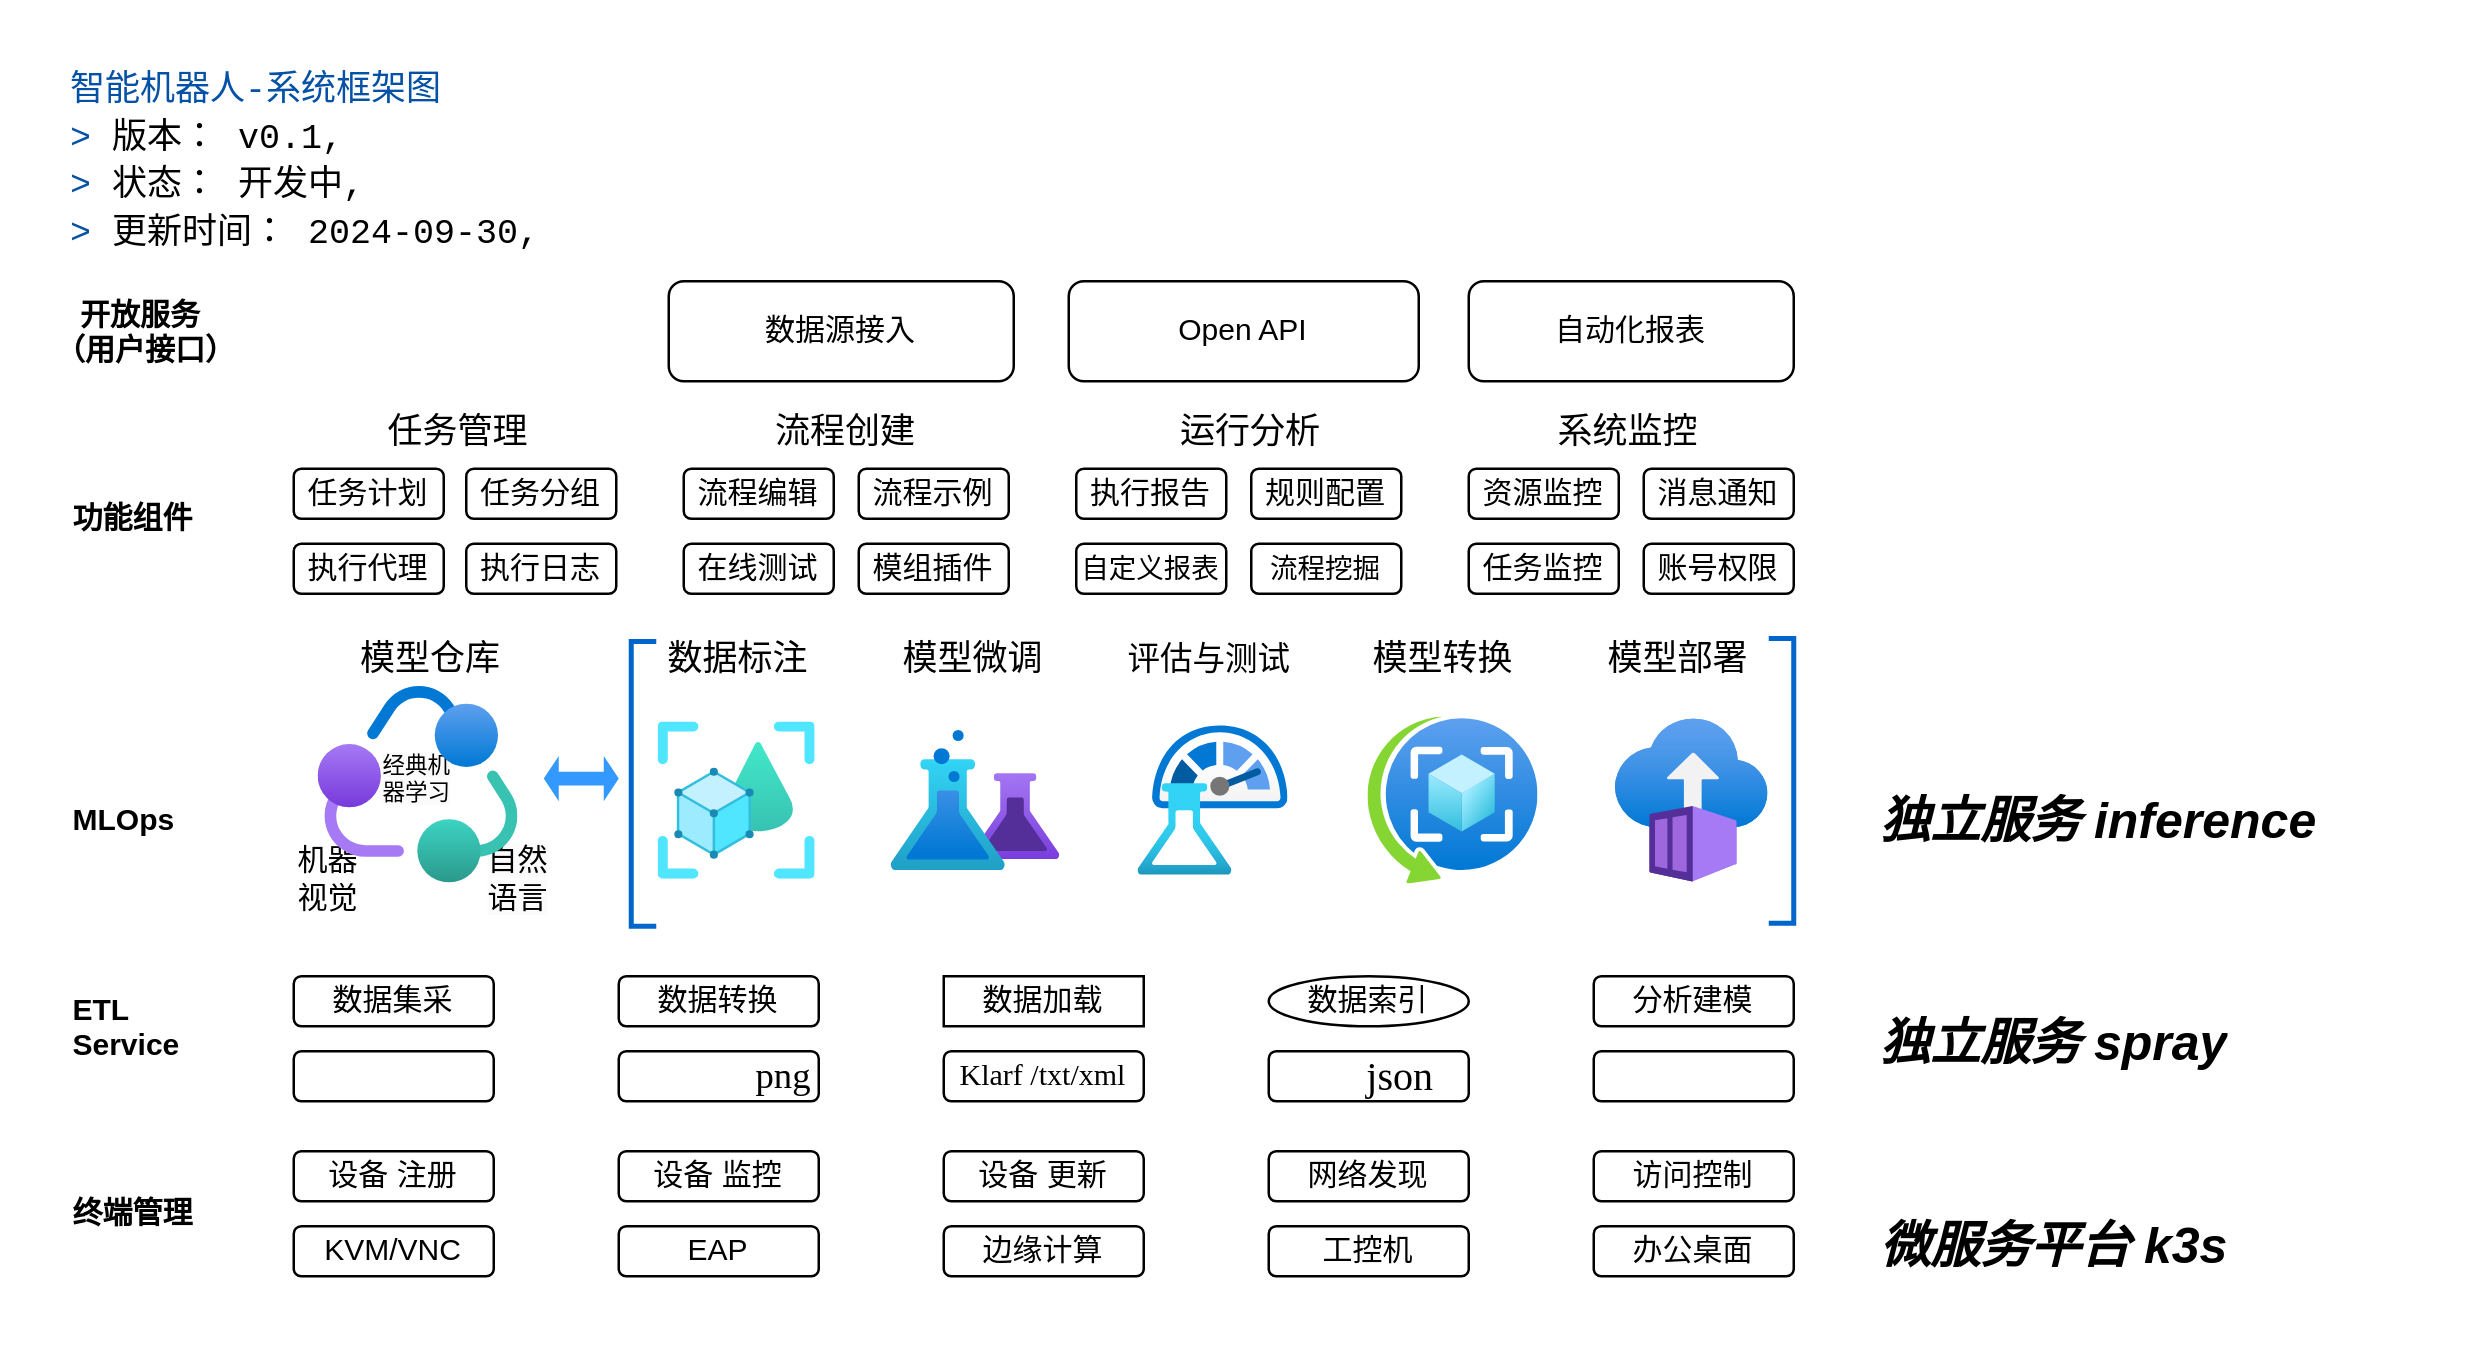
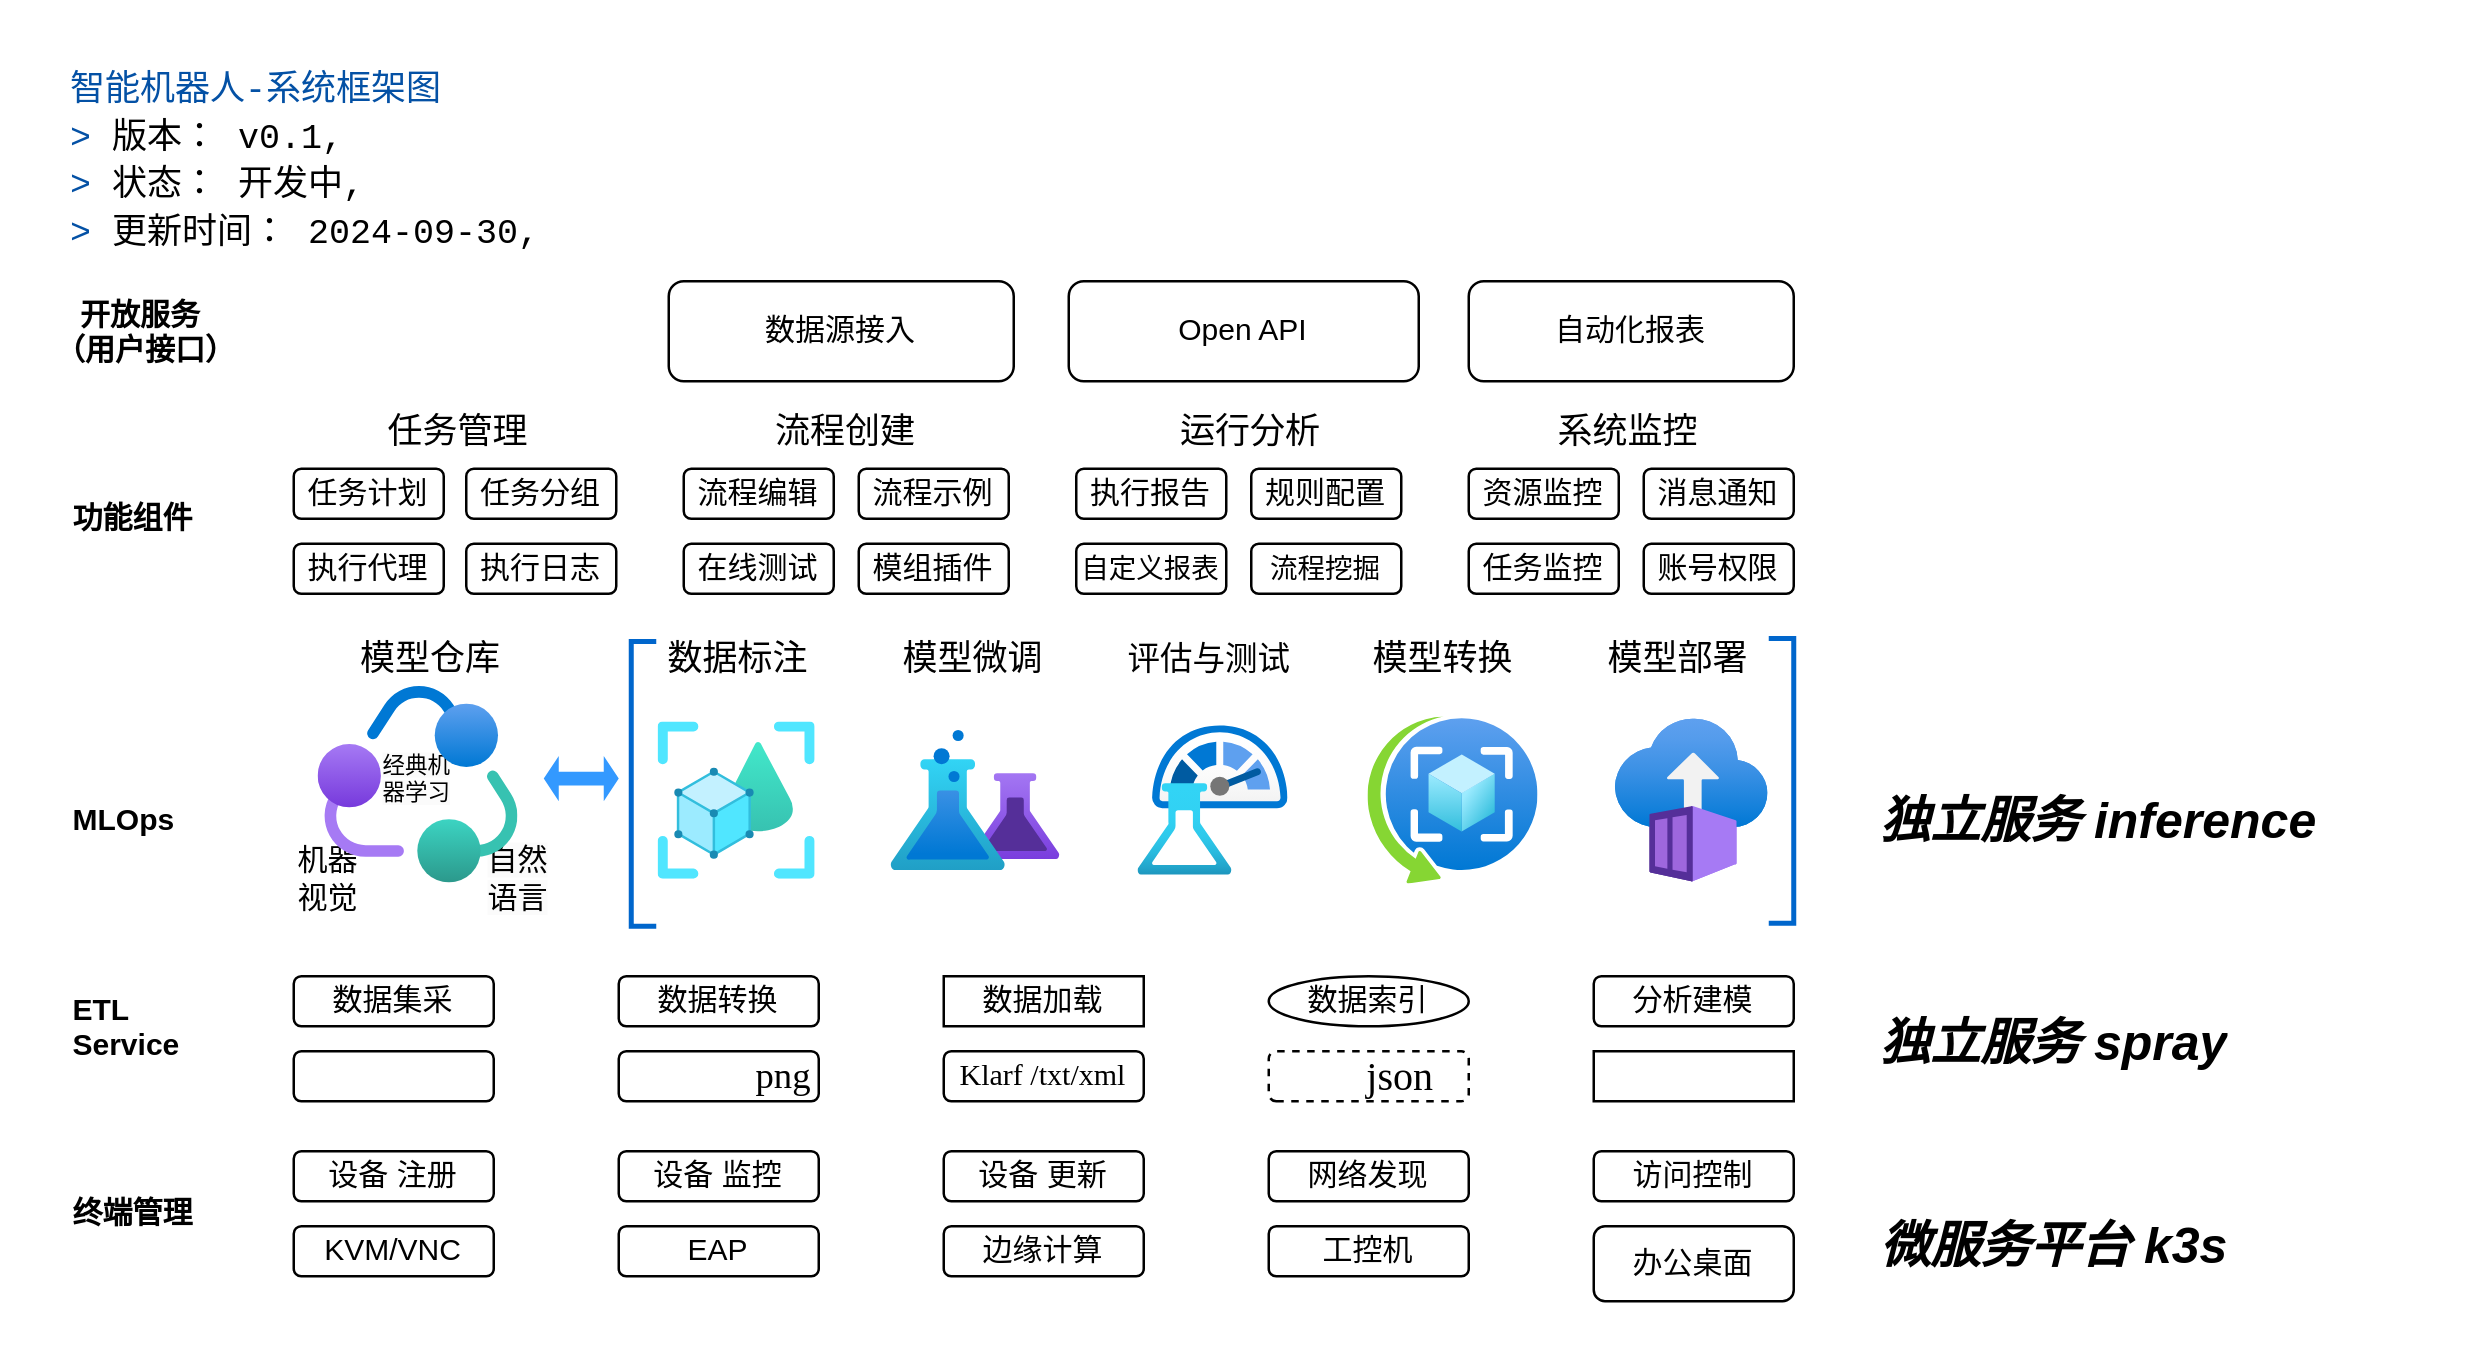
node "csv/json": style solid -> dashed
node "tar/zip": shape rounded rectangle -> rectangle
node "办公桌面": size 200x50 -> 200x75
